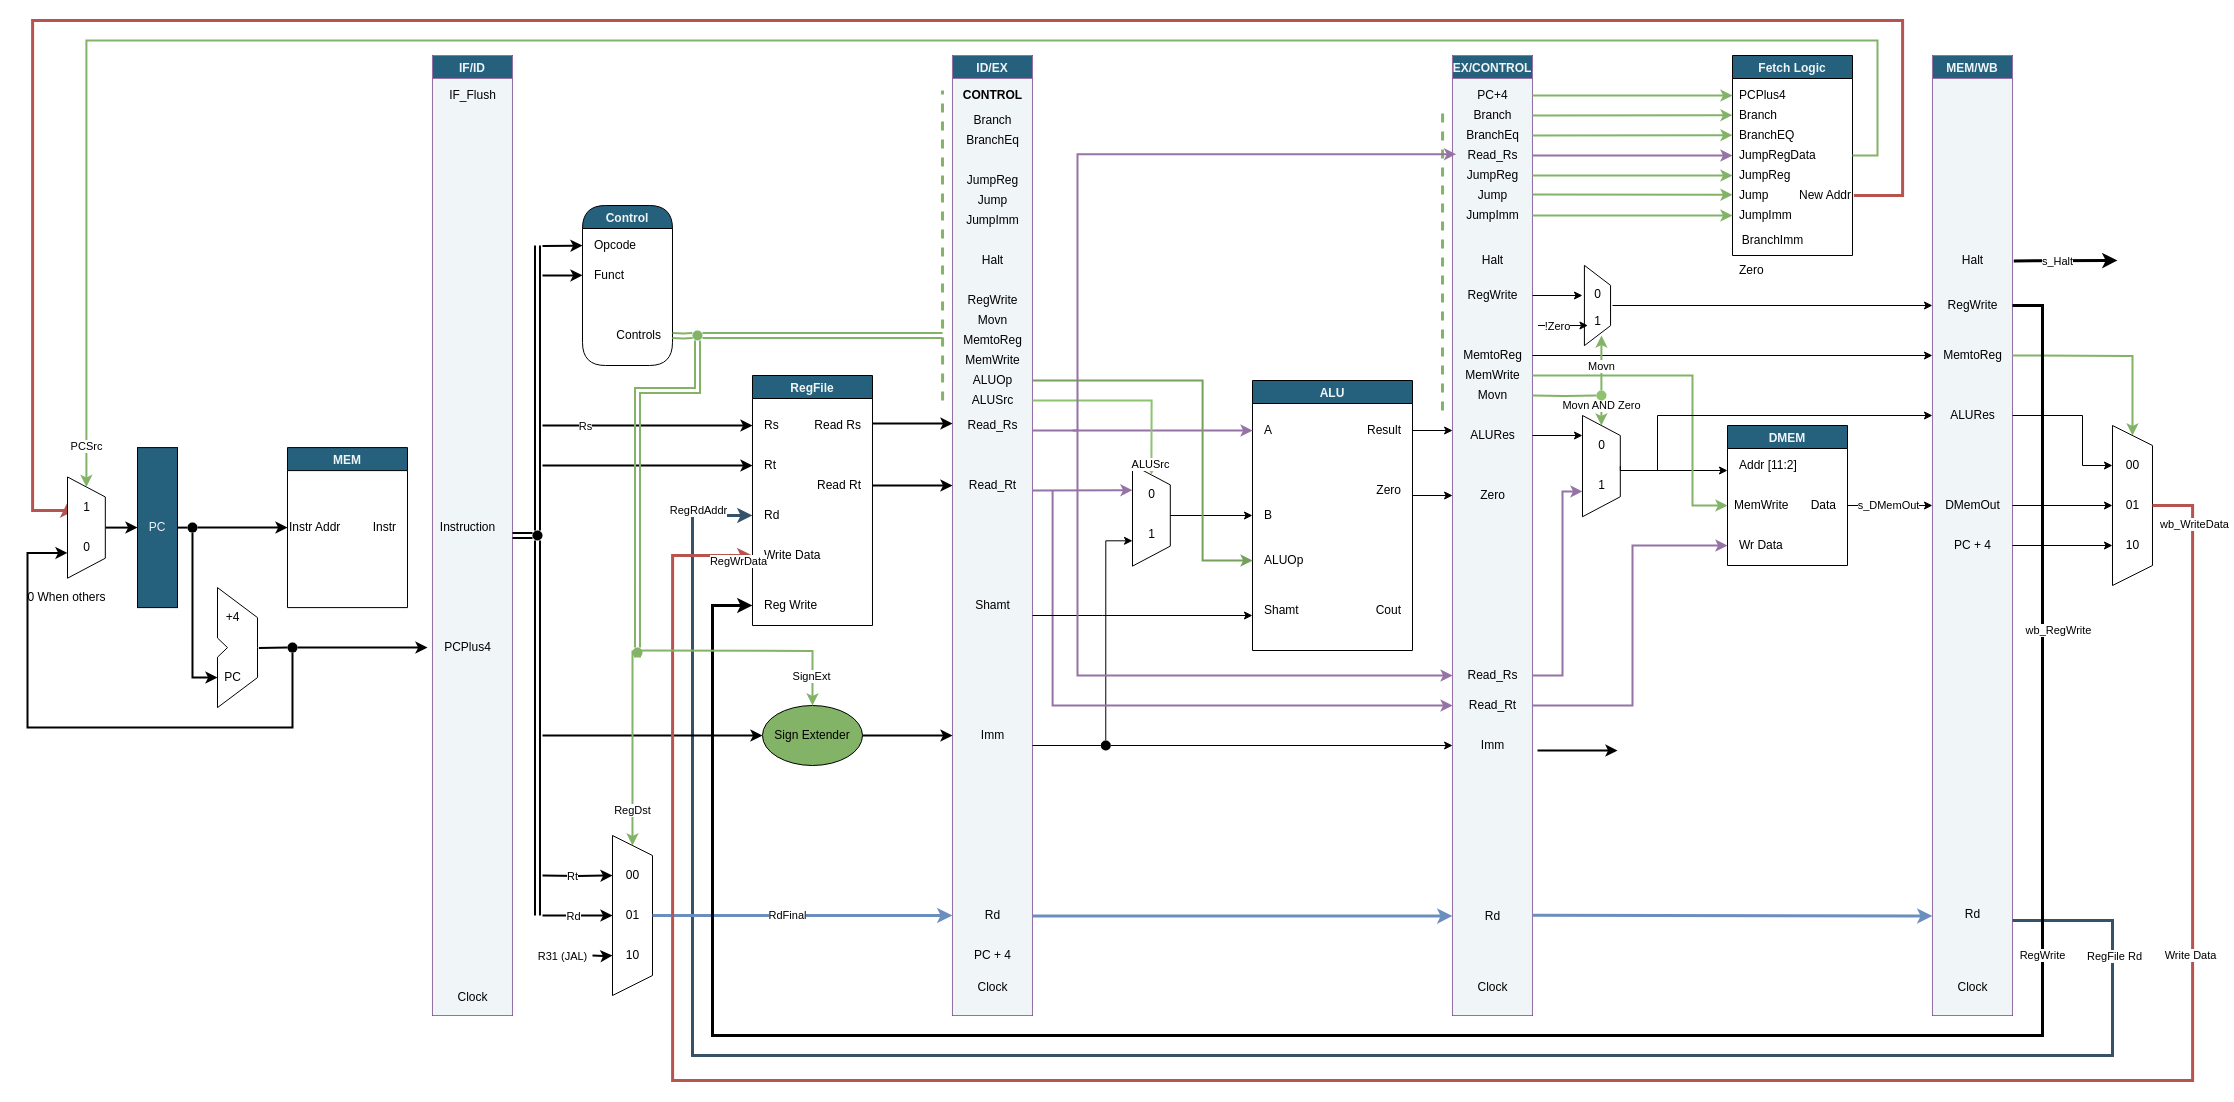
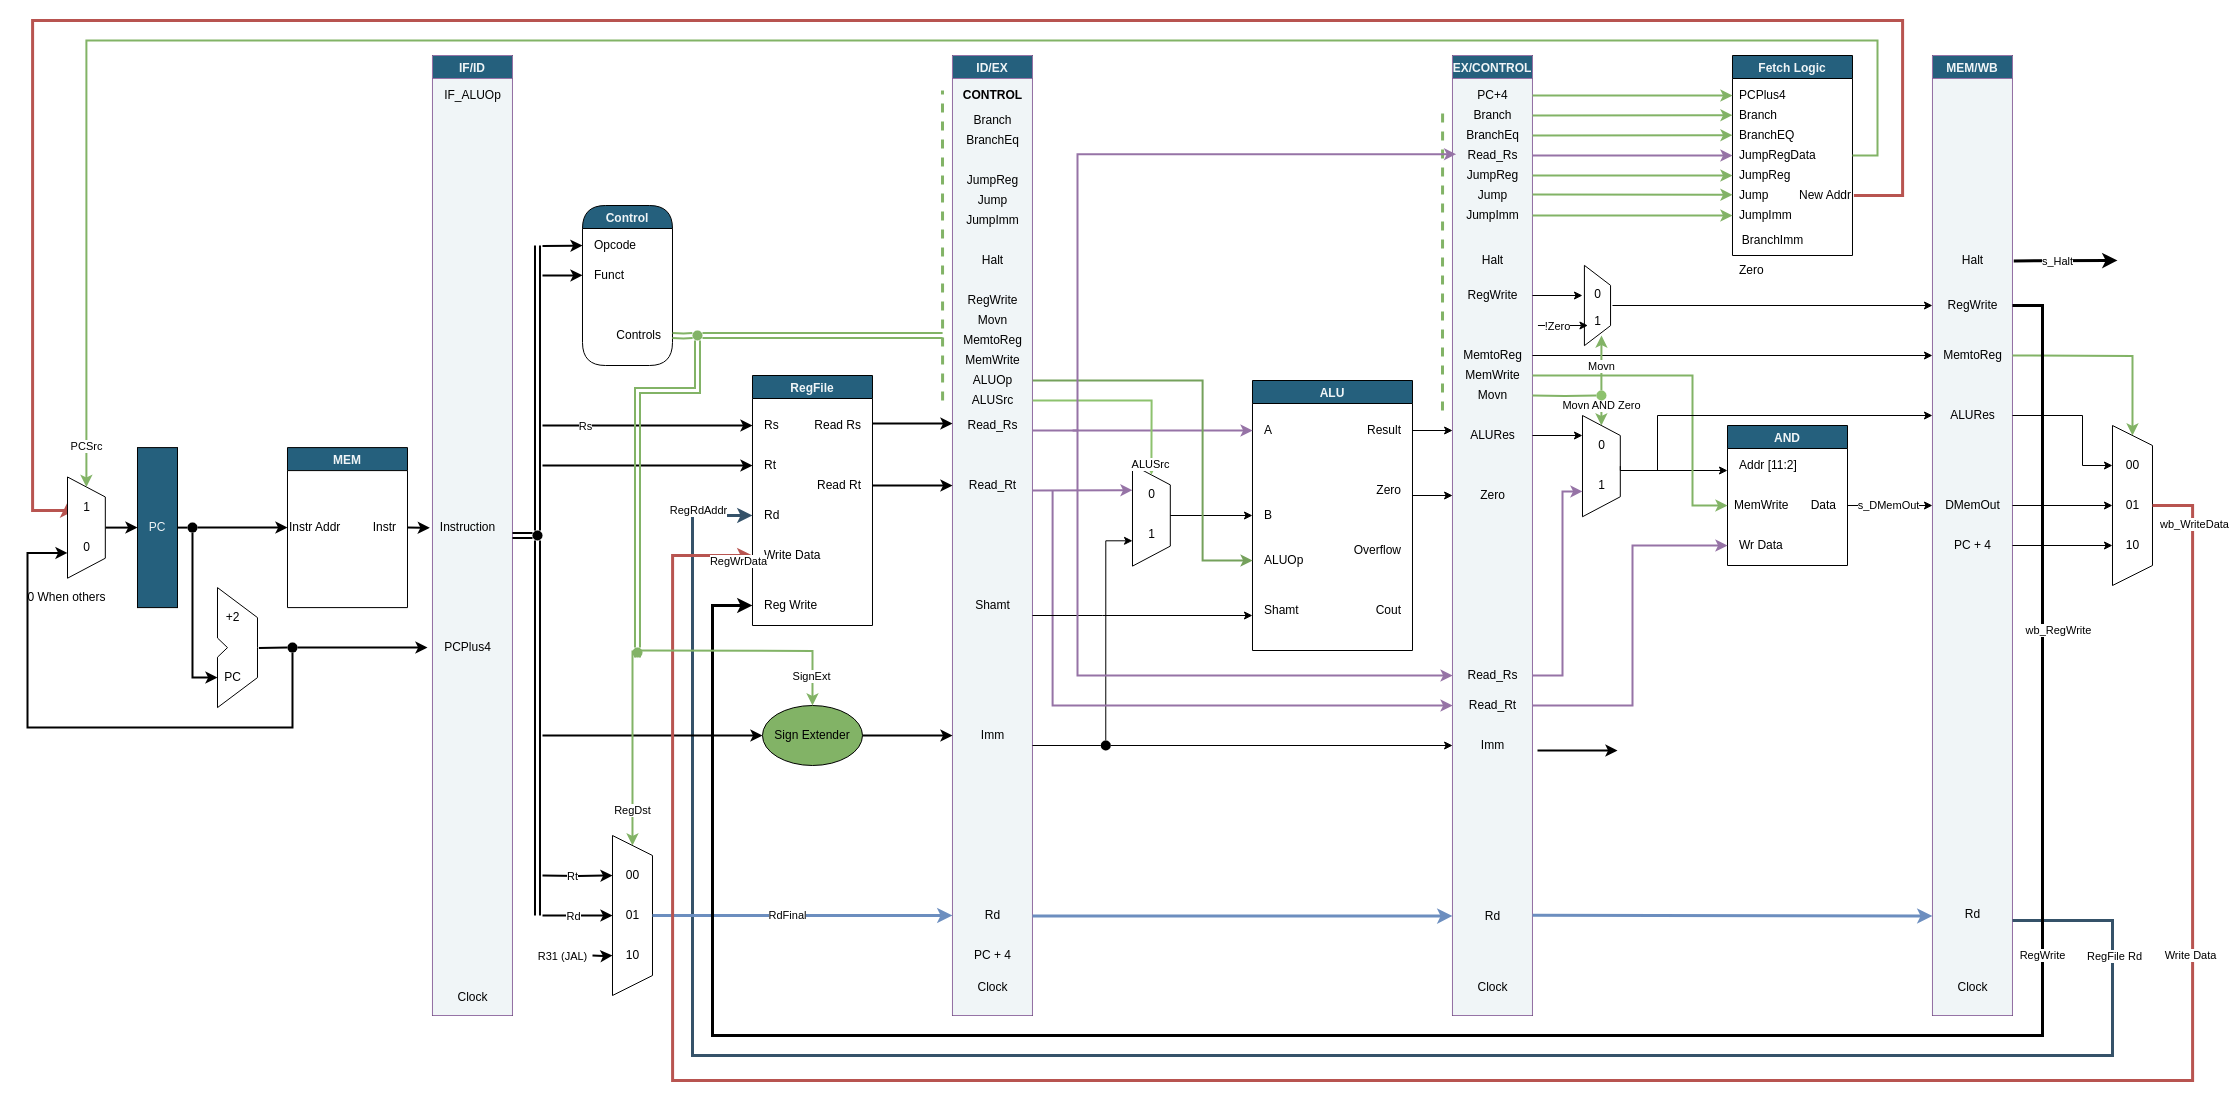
node "IF_Flush": label "IF_Flush" -> "IF_ALUOp"
node "DMEM": label "DMEM" -> "AND"
edge "MEM" -> "Instruction": added
node "Overflow": added
node "+4": label "+4" -> "+2"
